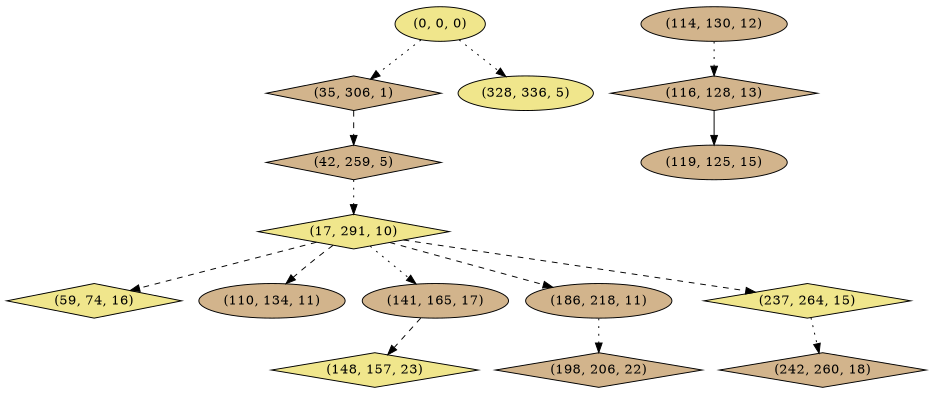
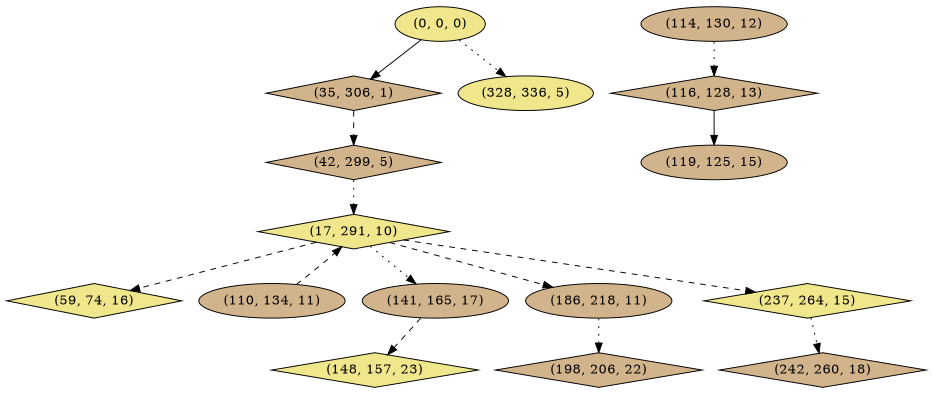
edge "(0, 0, 0)" -> "(35, 306, 1)": style dotted -> solid
node "(42, 259, 5)": label "(42, 259, 5)" -> "(42, 299, 5)"
edge "(17, 291, 10)" -> "(110, 134, 11)": reversed
